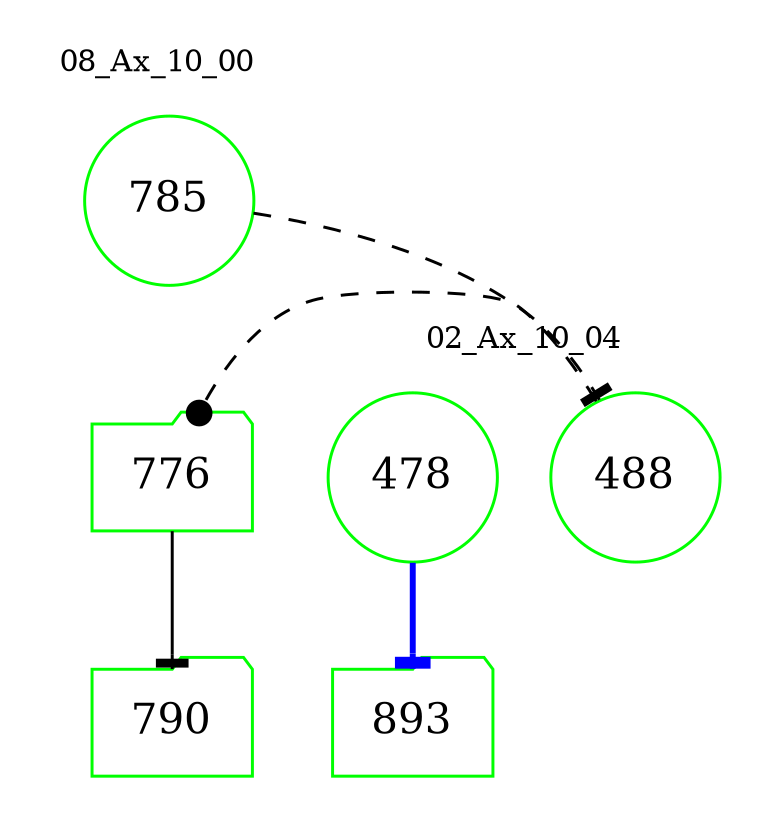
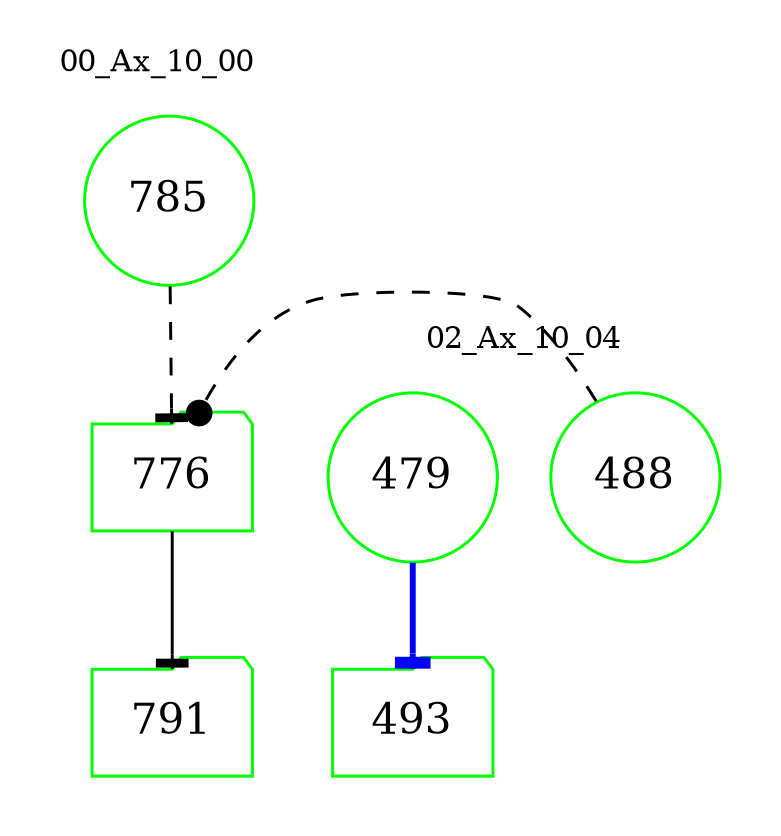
cluster "08_Ax_10_00": label "08_Ax_10_00" -> "00_Ax_10_00"
edge "785" -> "488": now "785" -> "776"
node "478": label "478" -> "479"
node "790": label "790" -> "791"
node "893": label "893" -> "493"
